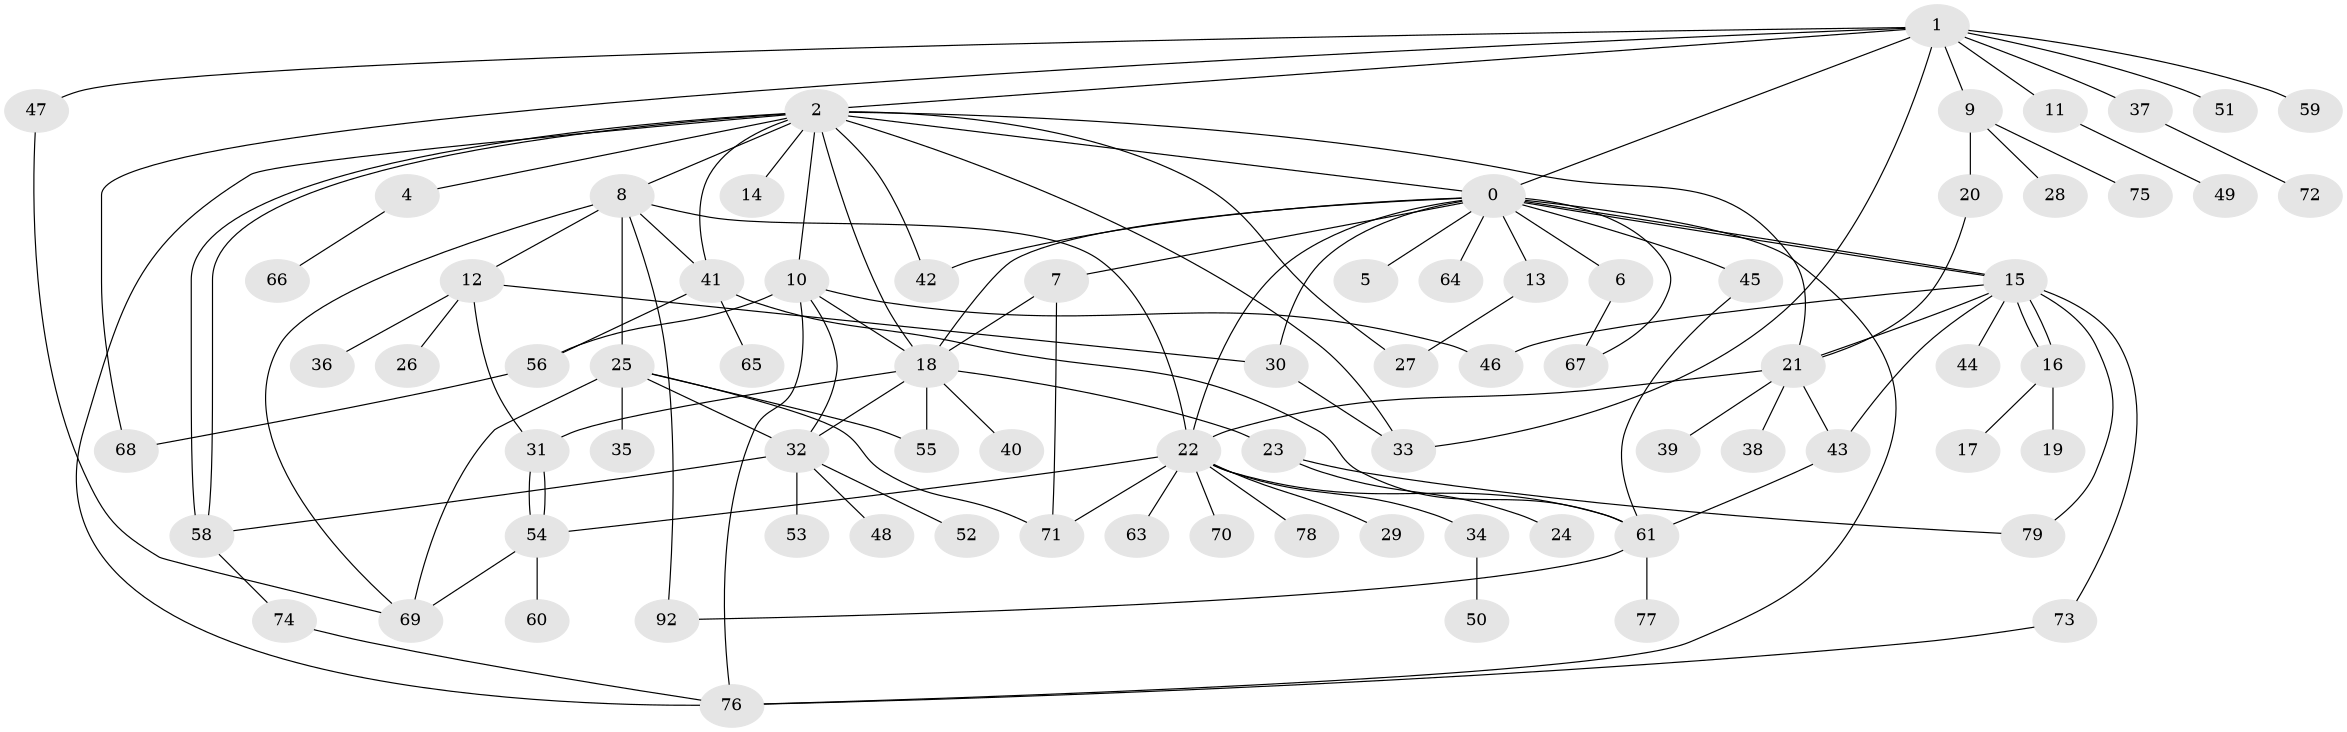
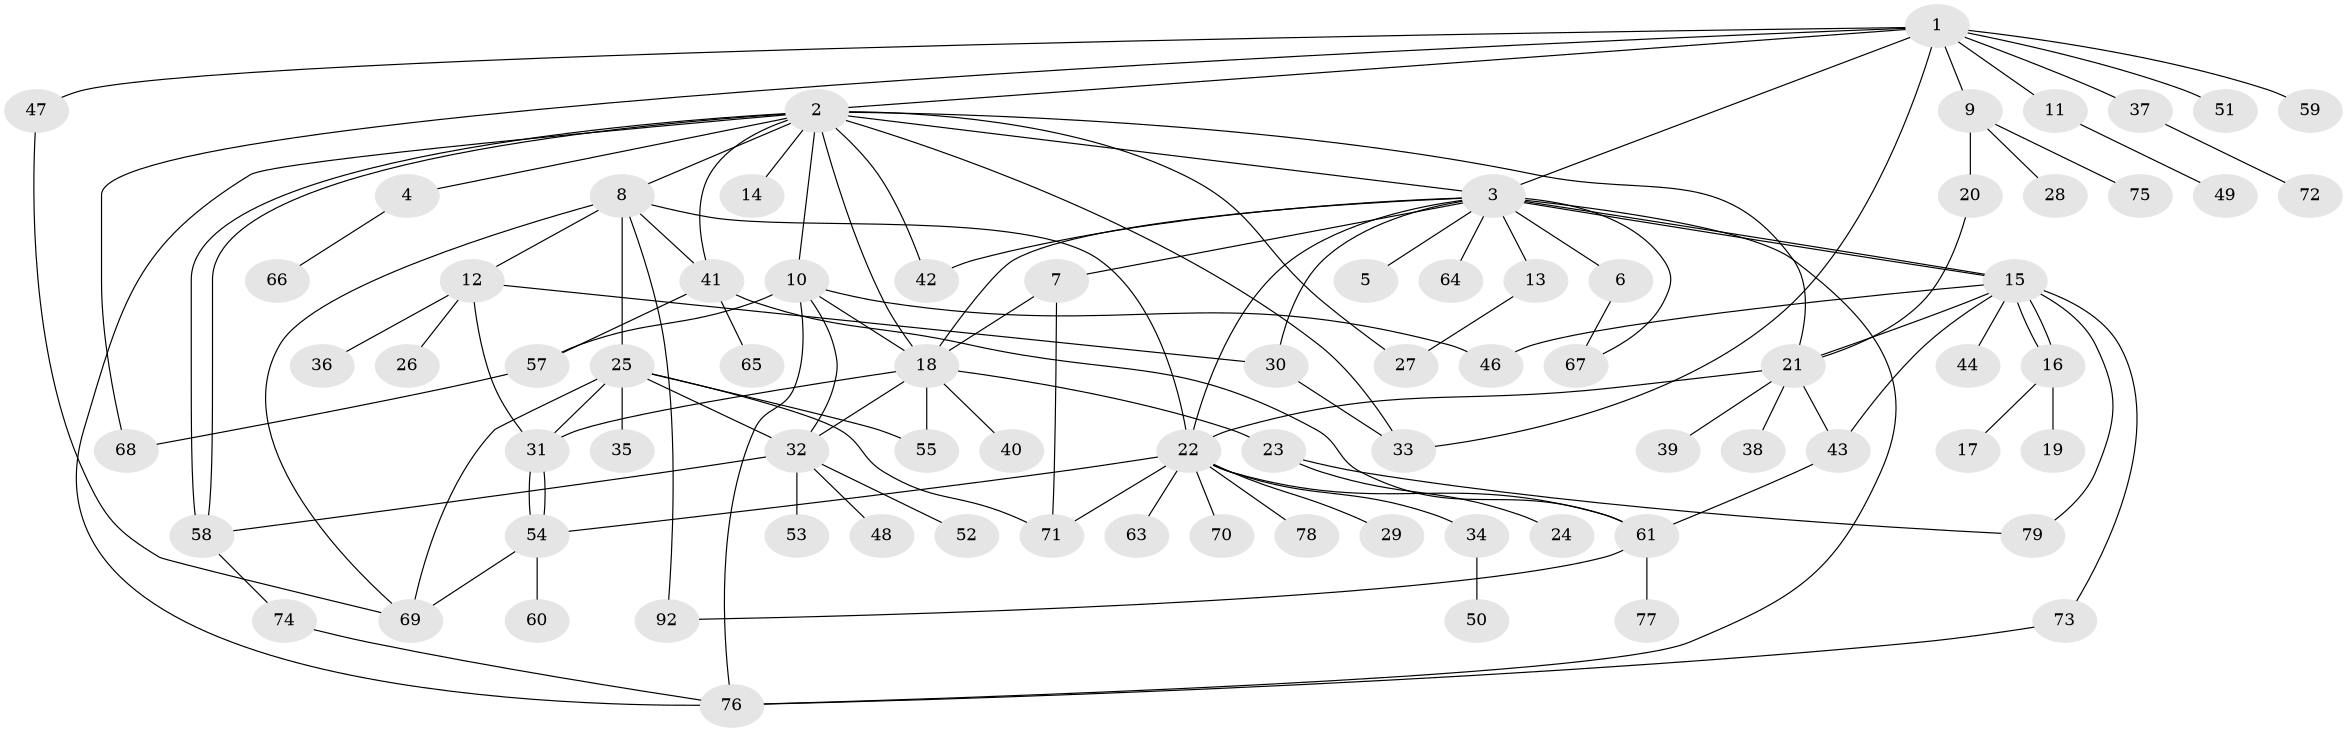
node "0": label "0" -> "3"
node "45": removed
node "56": label "56" -> "57"
edge "25" -- "31": added
